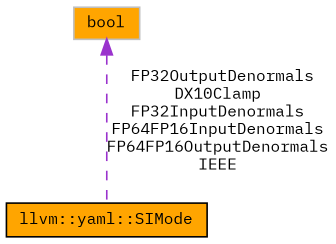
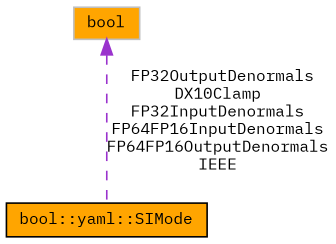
node "llvm::yaml::SIMode": label "llvm::yaml::SIMode" -> "bool::yaml::SIMode"
